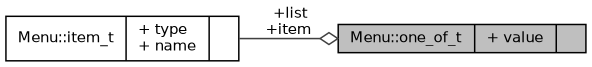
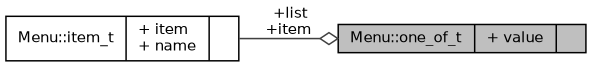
node "Menu::item_t": text "+ type" -> "+ item"
